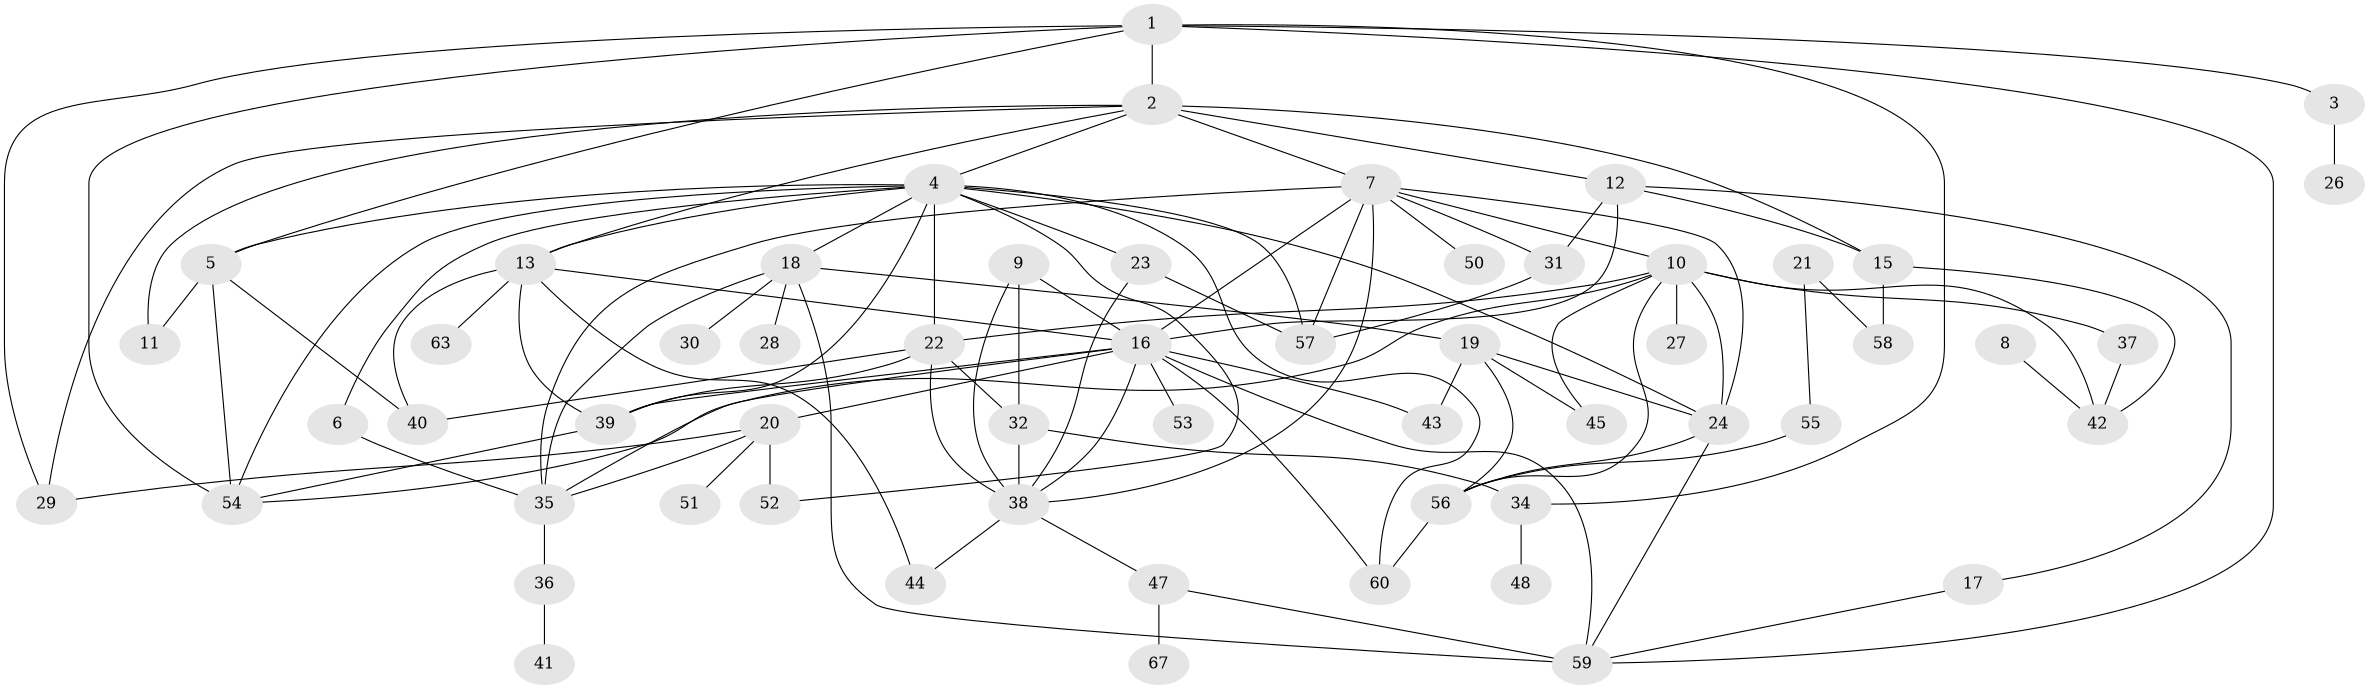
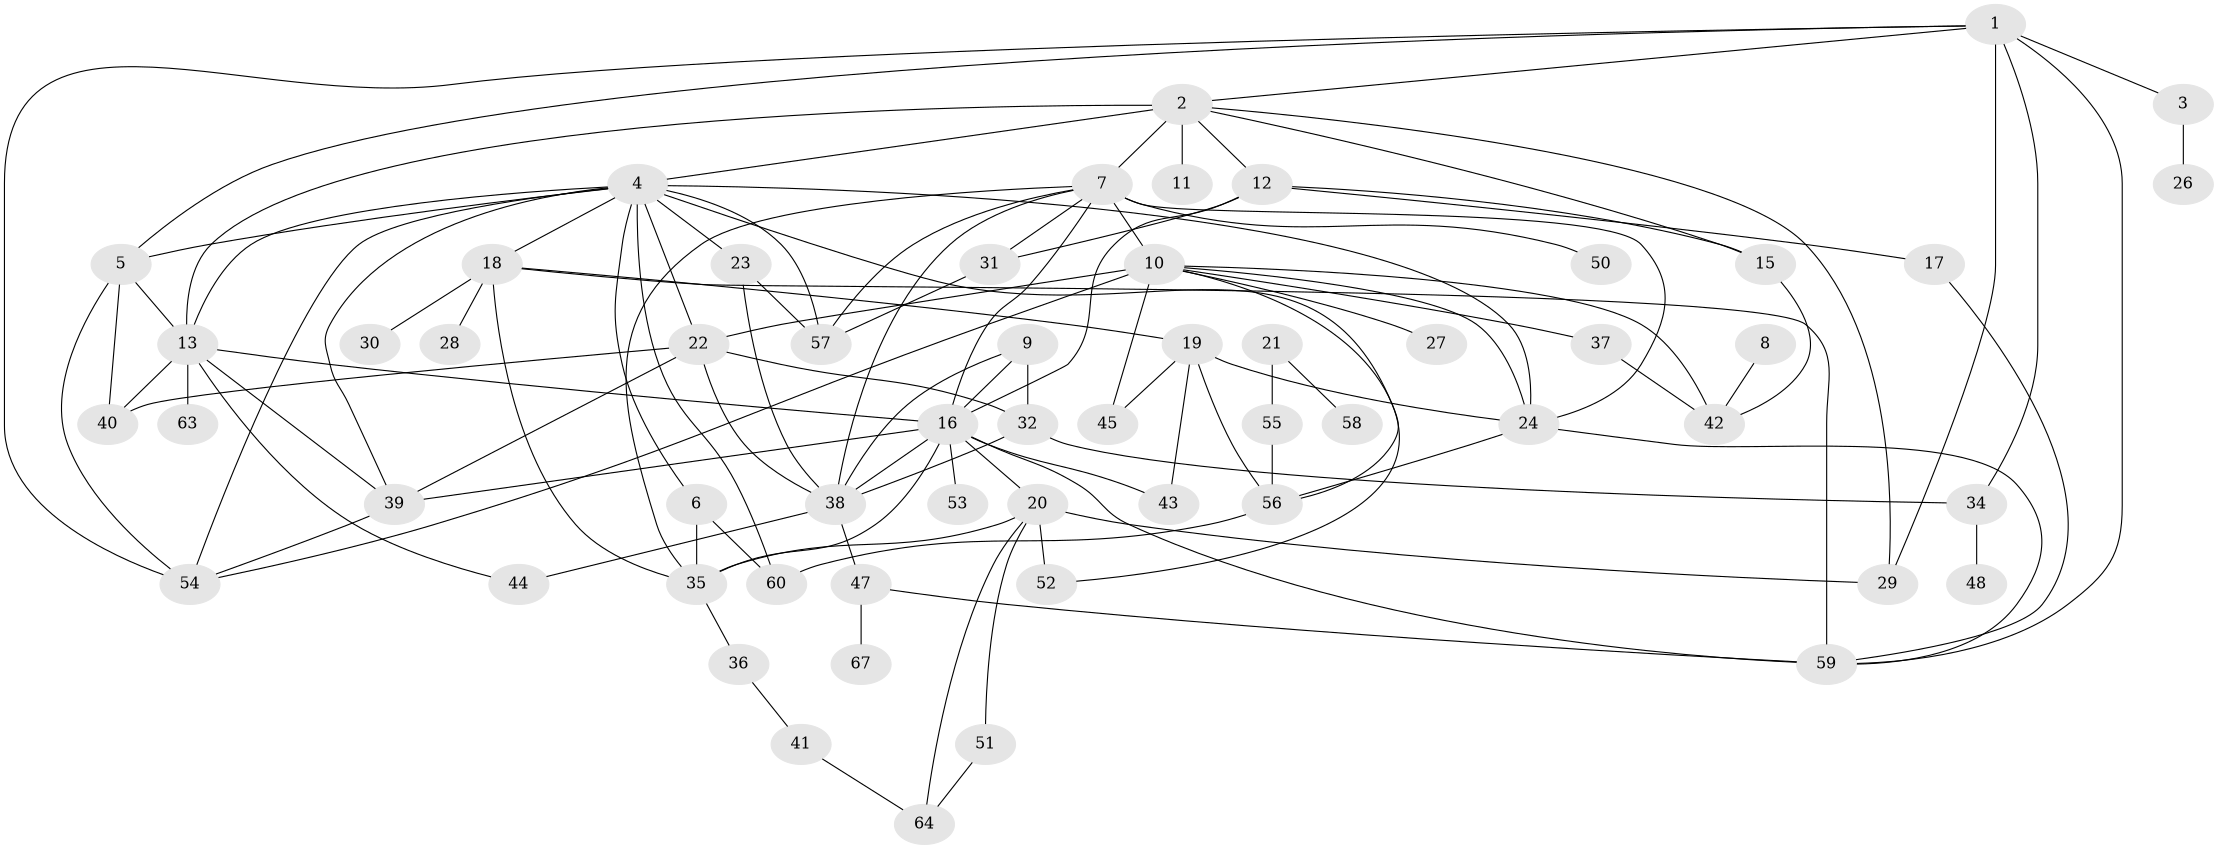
edge "5" -- "11": now "5" -- "13"
edge "15" -- "58": removed
edge "16" -- "60": now "6" -- "60"
node "64": added
